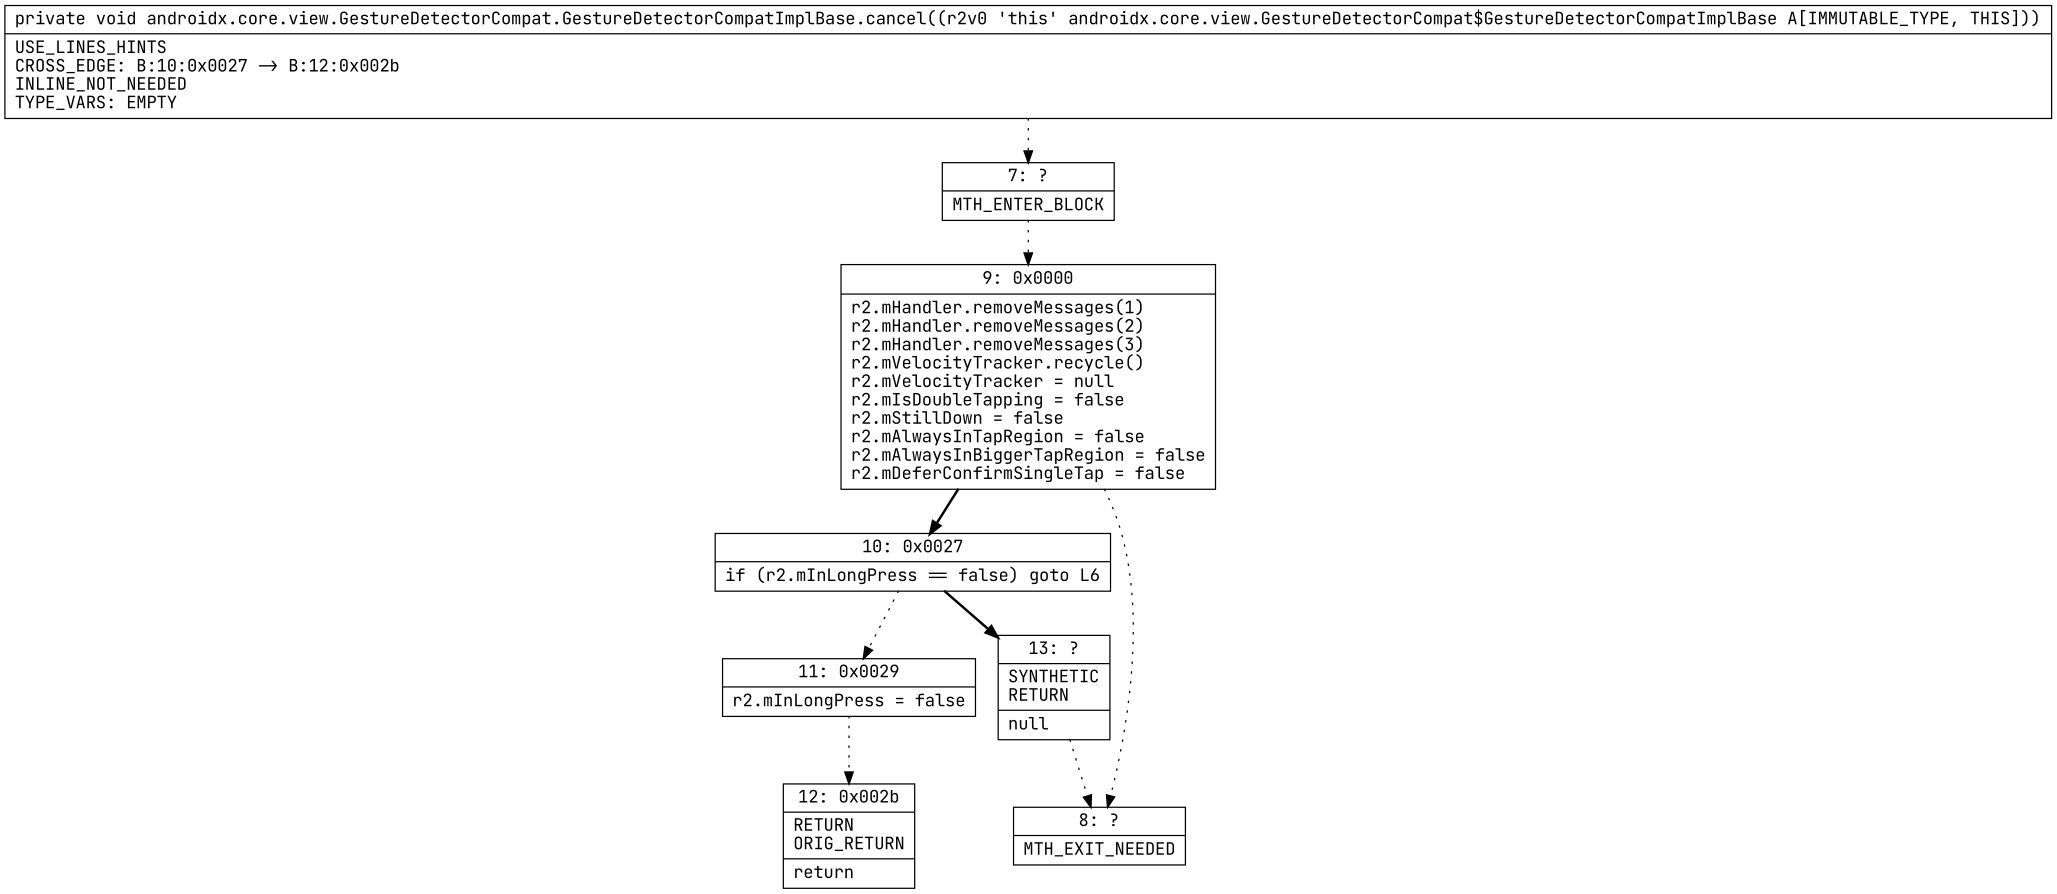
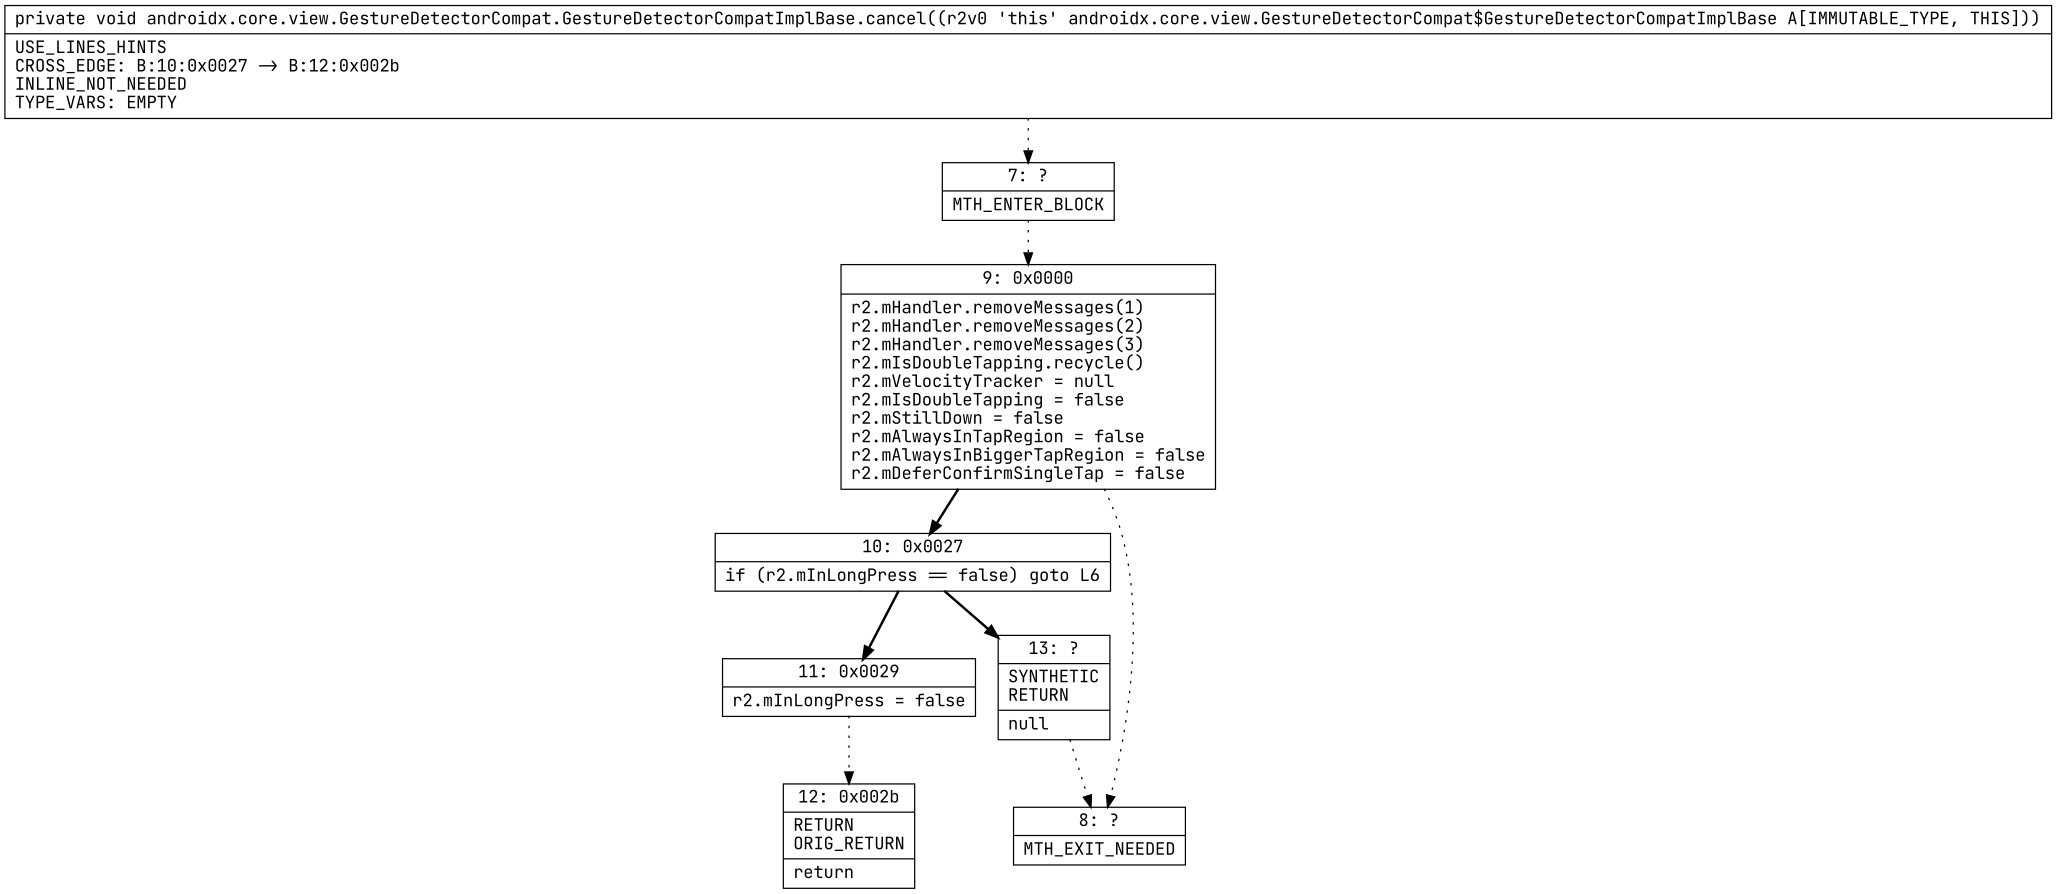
node "9: 0x0000": text "r2.mVelocityTracker.recycle()" -> "r2.mIsDoubleTapping.recycle()"
edge "10: 0x0027" -> "11: 0x0029": style dotted -> bold
